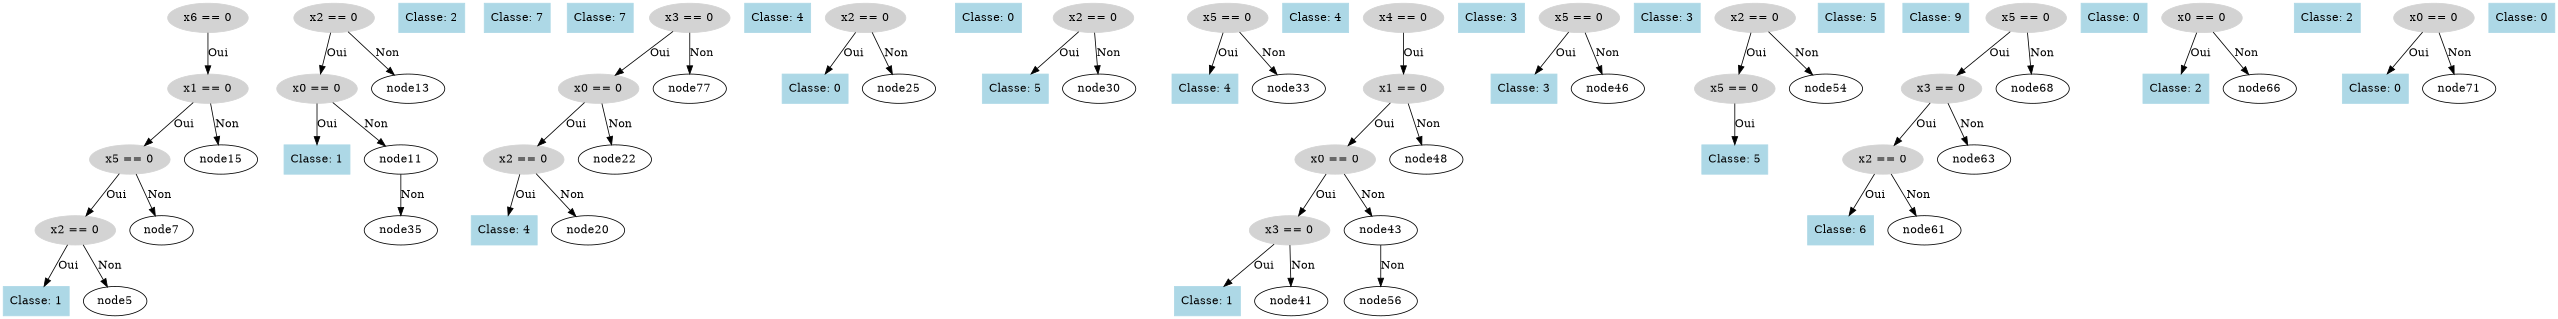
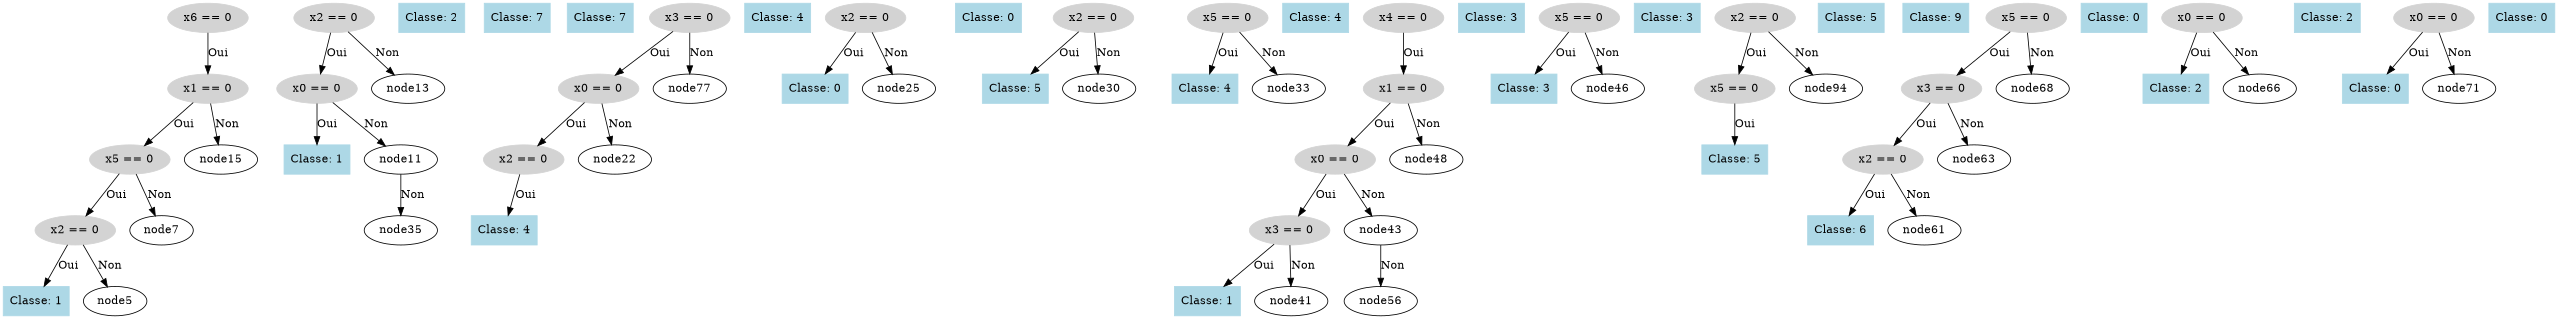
node "node54": label "node54" -> "node94"
node "node20": removed
